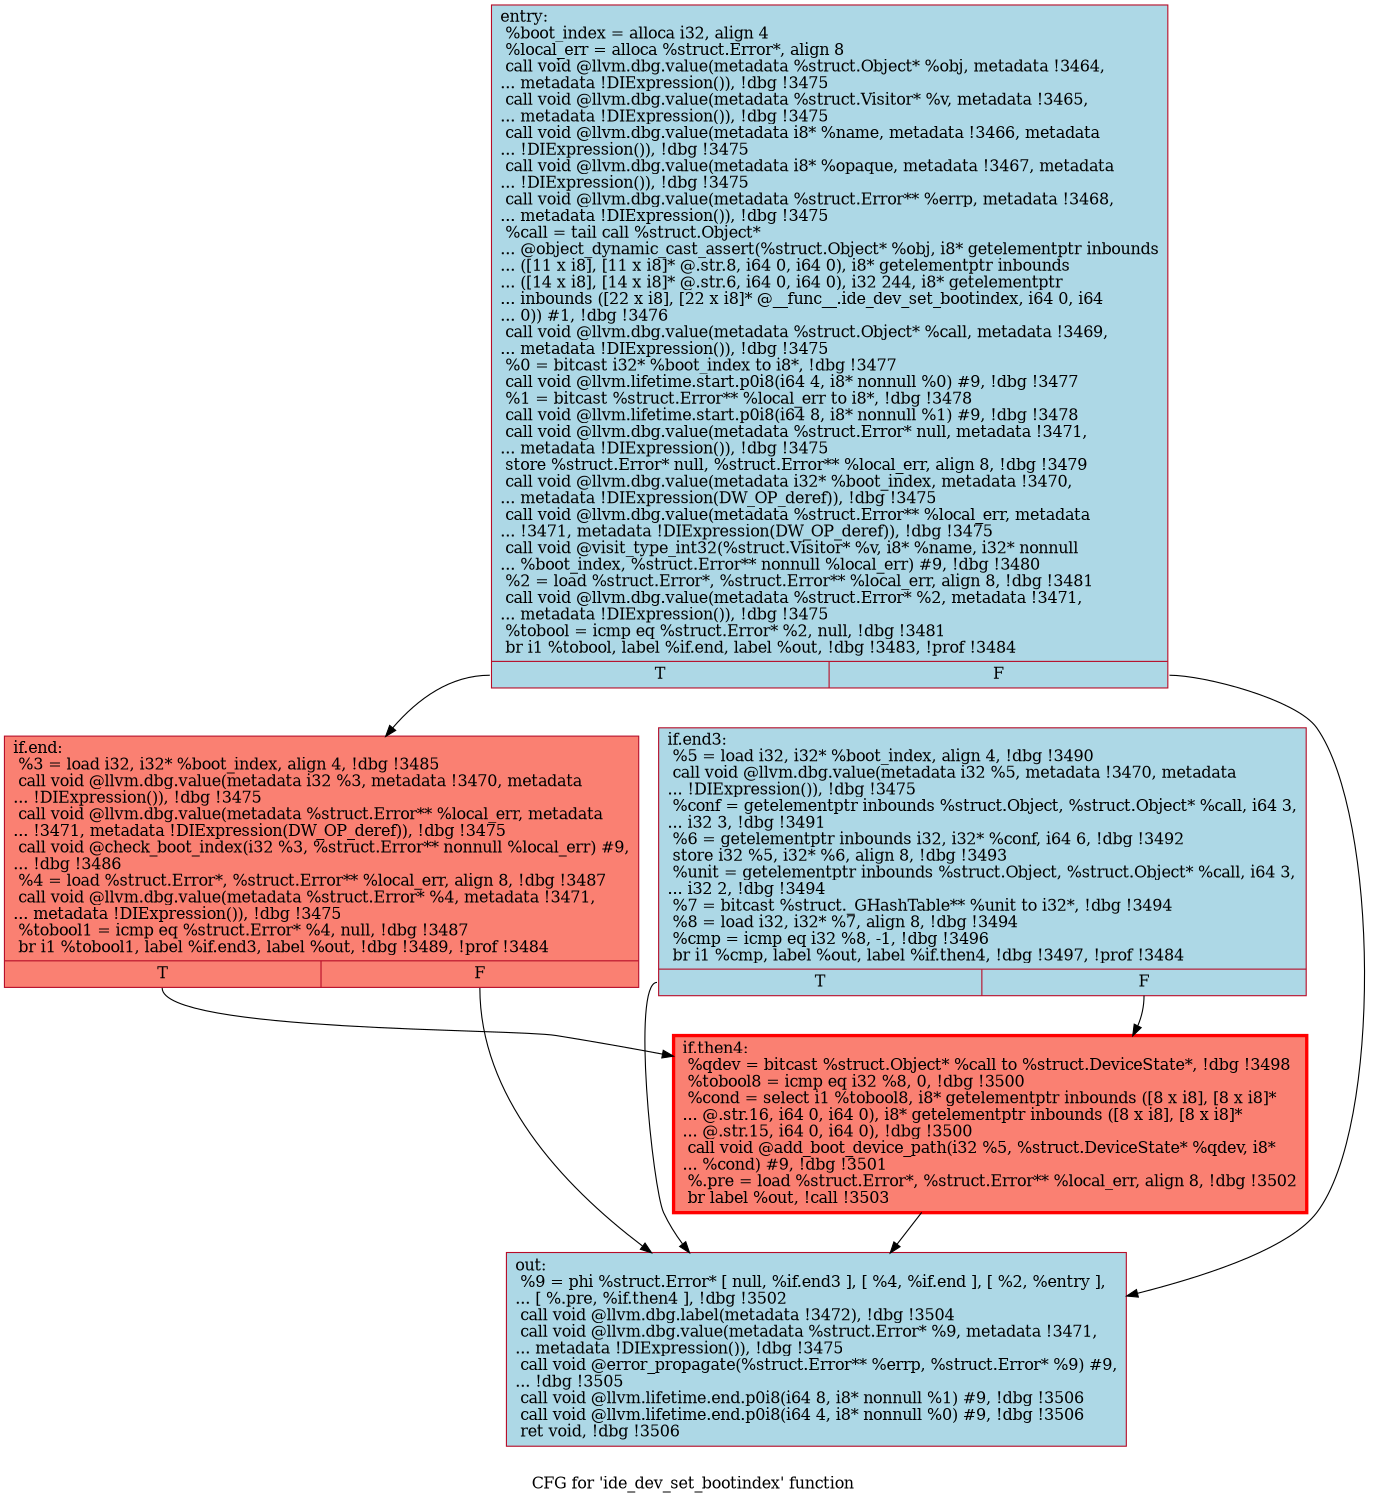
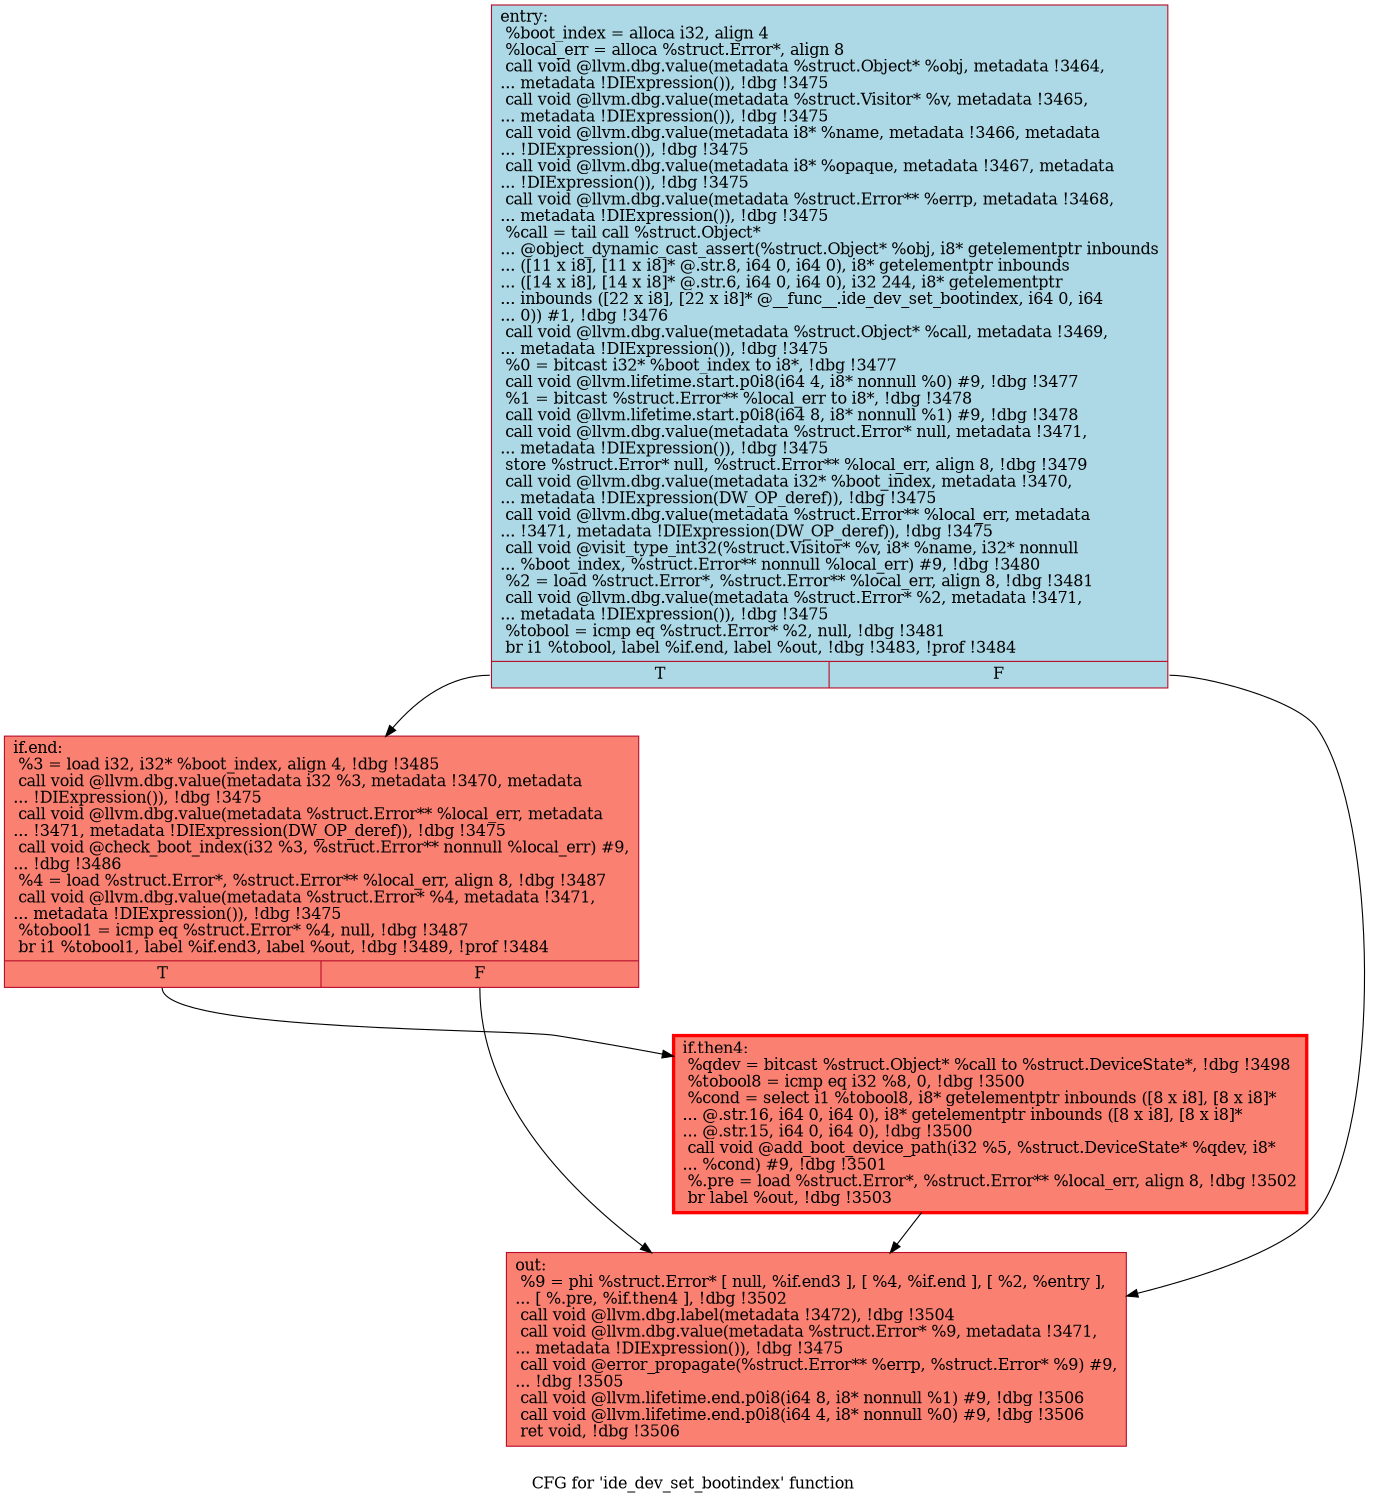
node "if.end3:": removed
node "if.then4:": text "br label %out, !call !3503" -> "br label %out, !dbg !3503"
node "out:": fillcolor lightblue -> salmon
